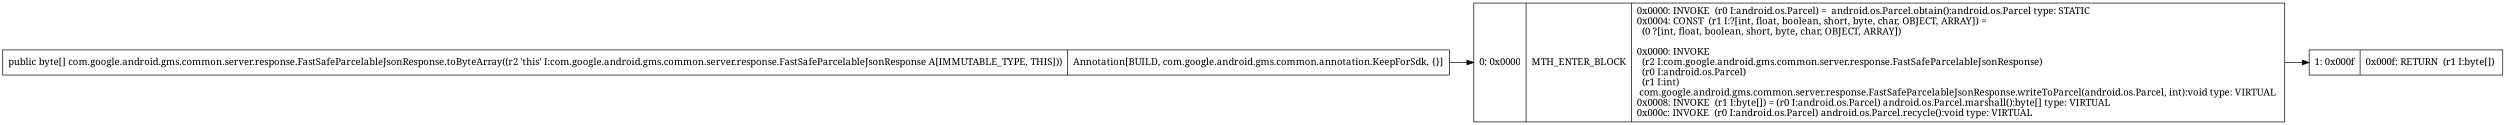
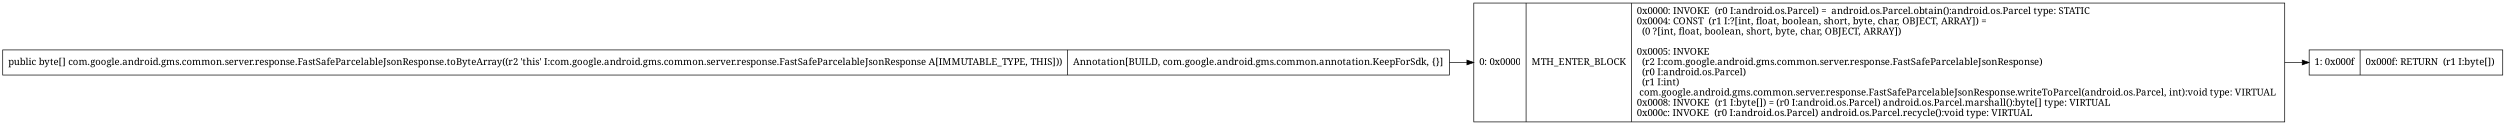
node "0: 0x0000": text "0x0000: INVOKE" -> "0x0005: INVOKE"
